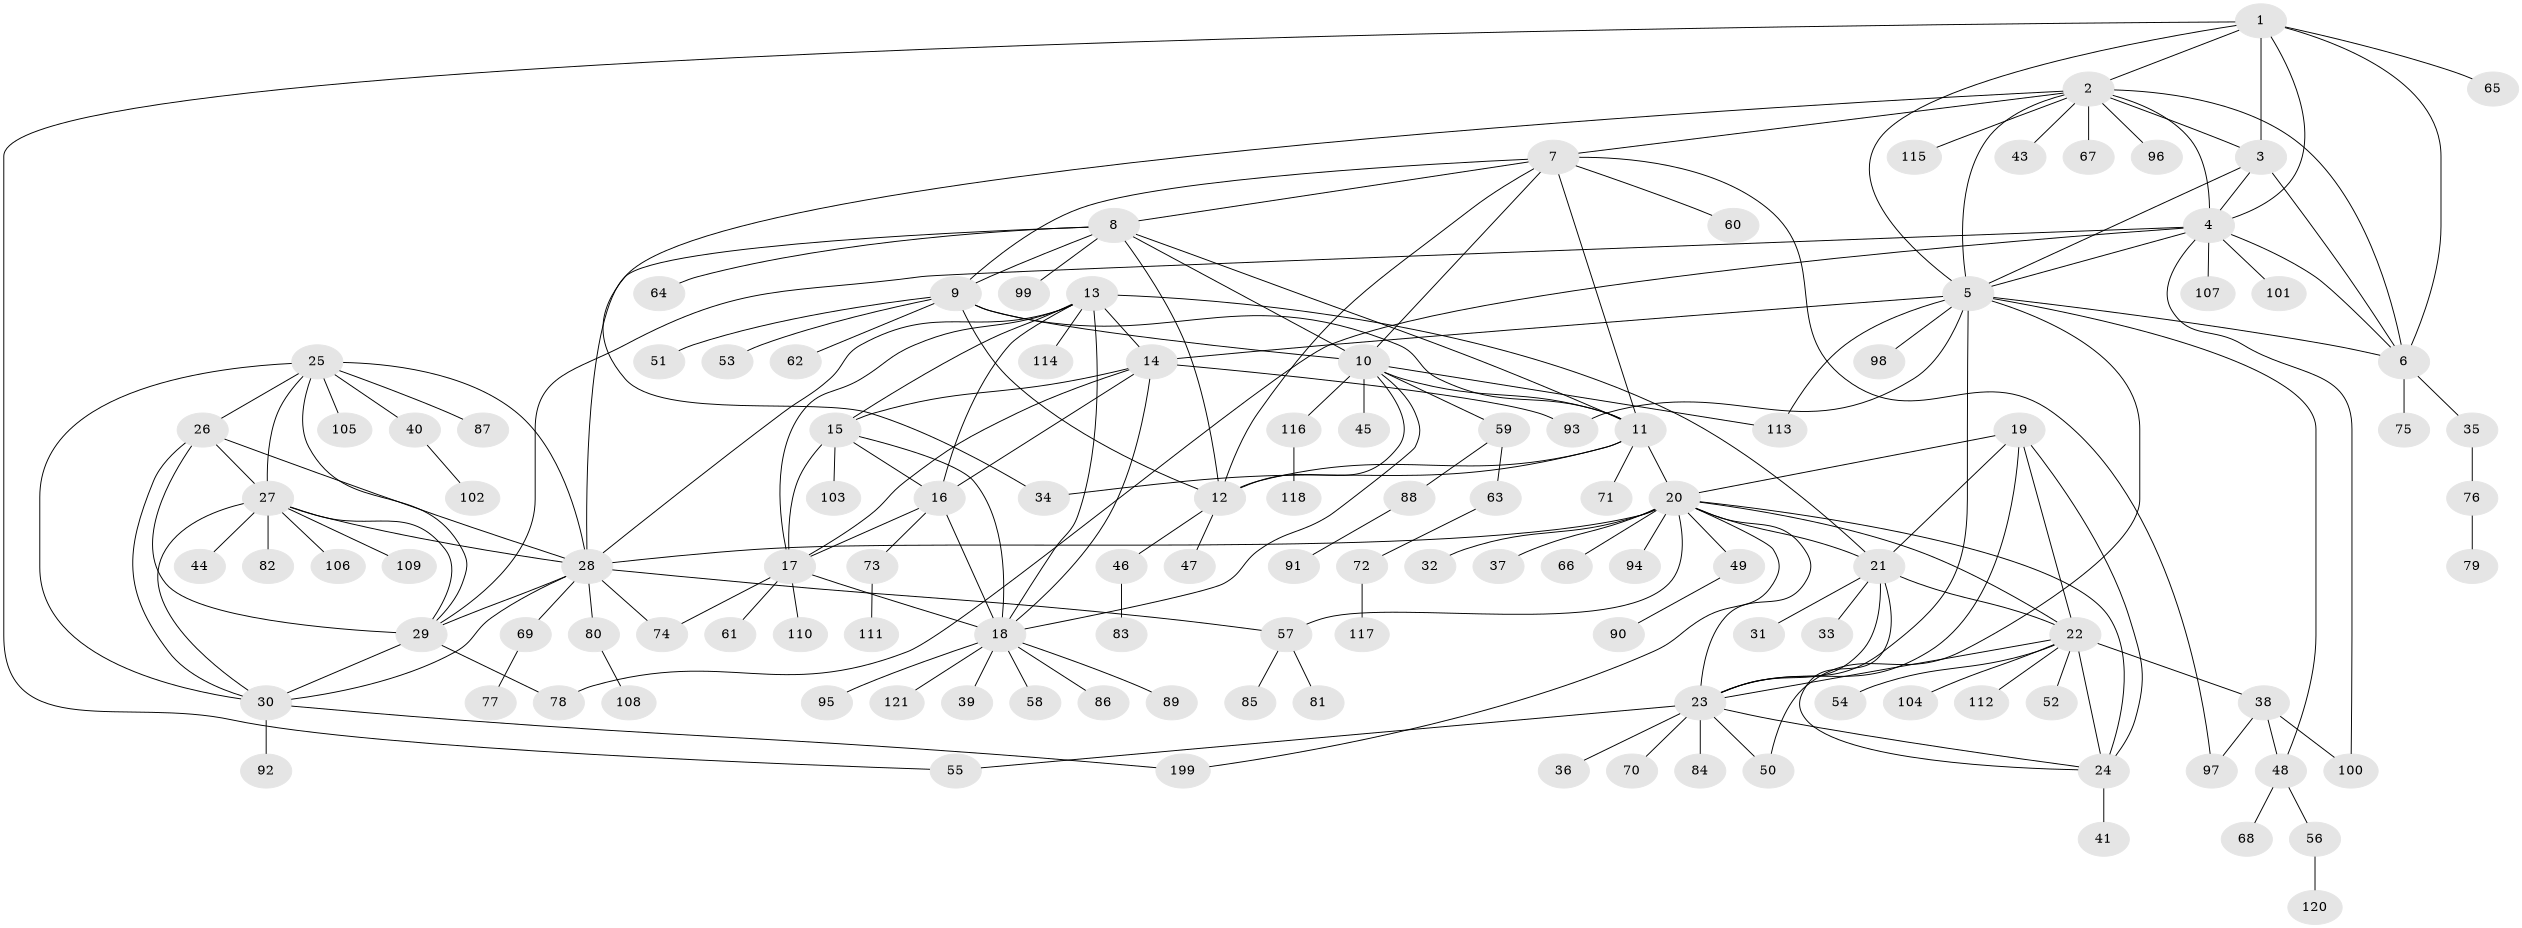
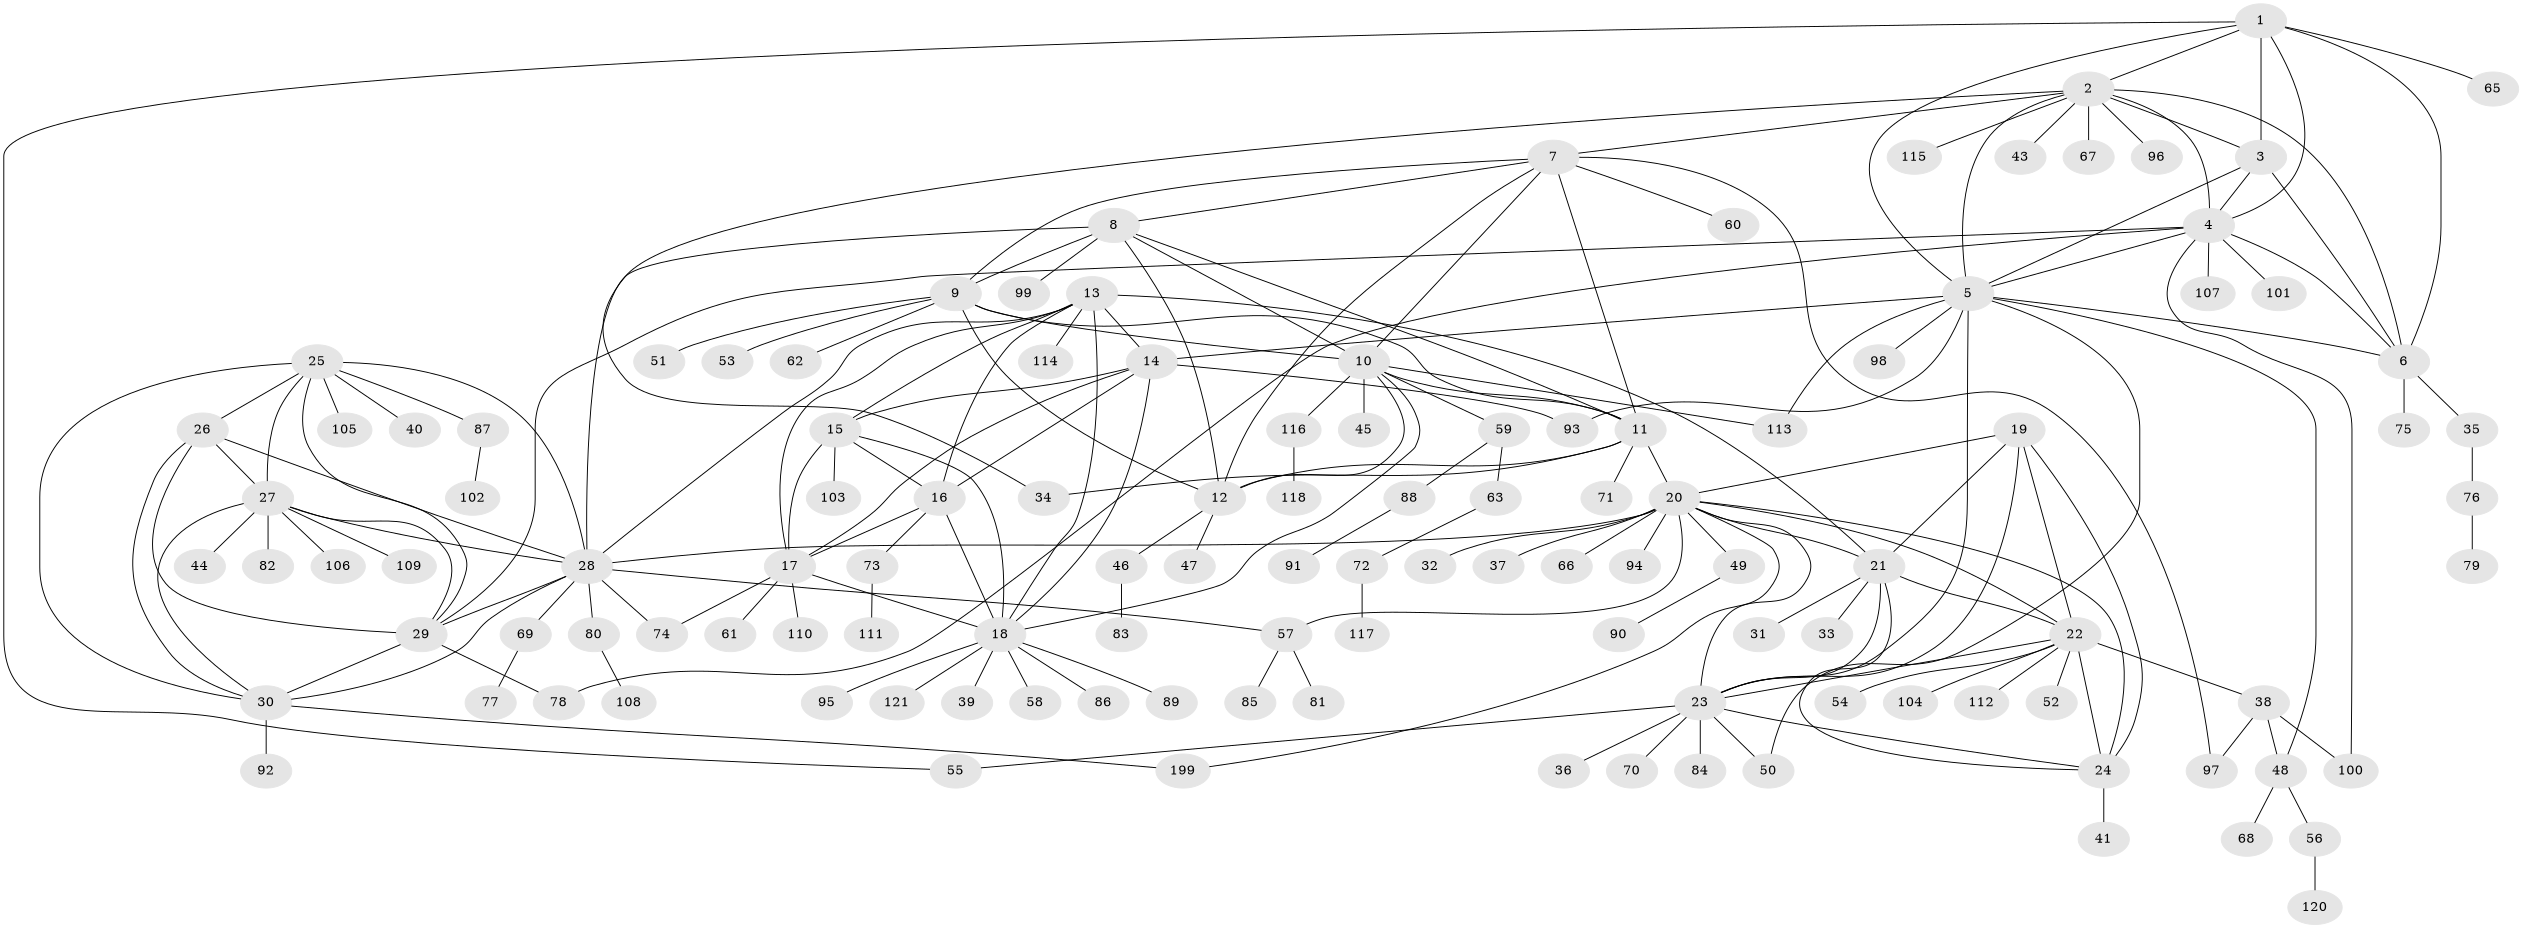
node "64": removed
edge "40" -- "102": now "87" -- "102"
